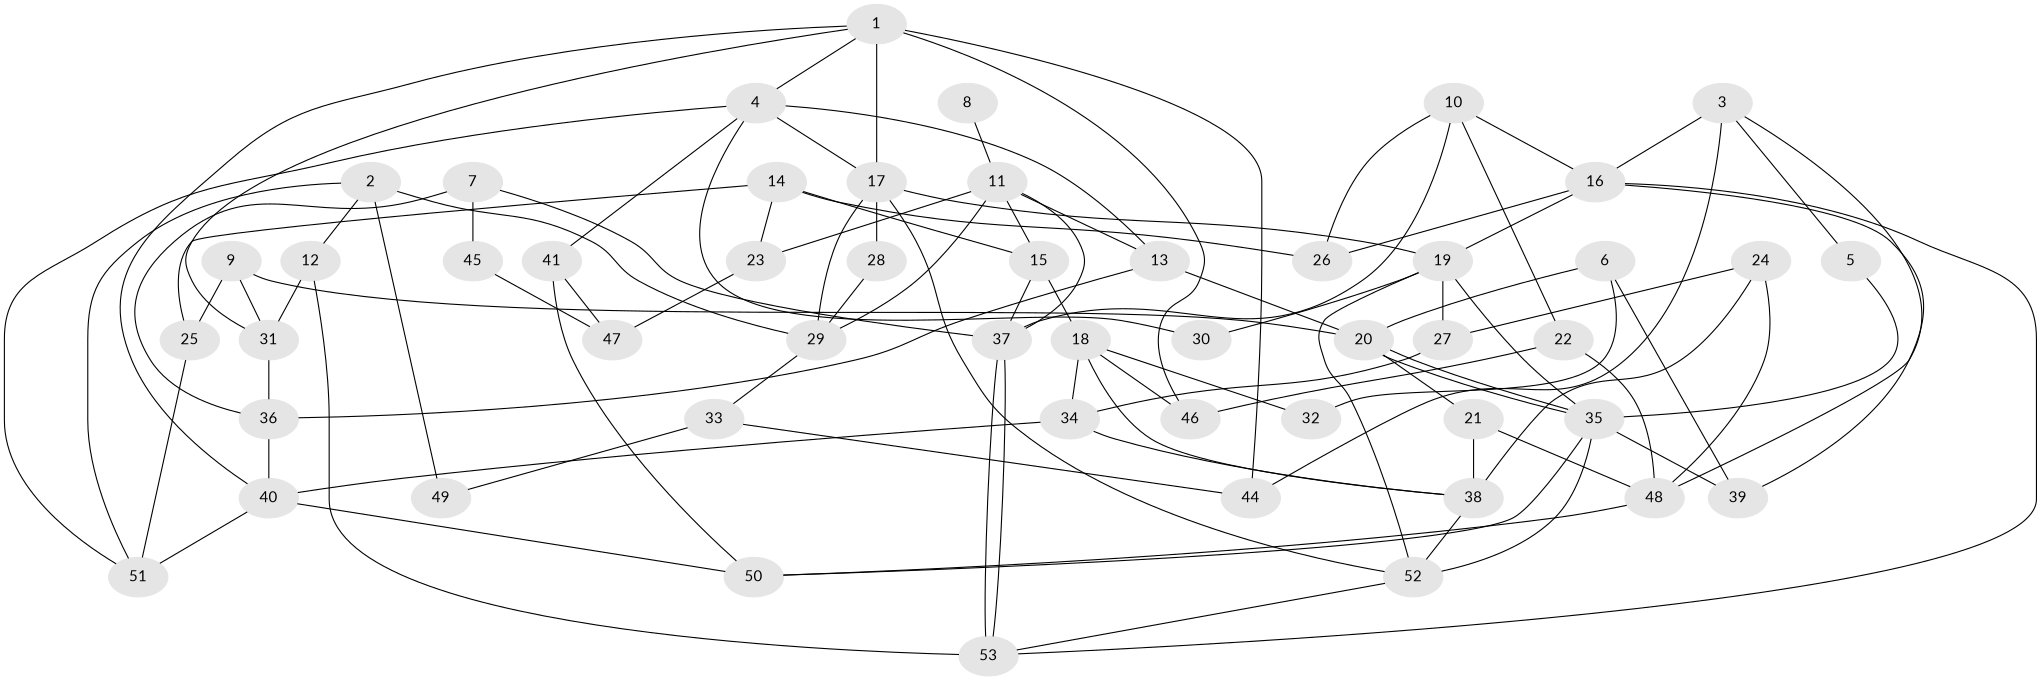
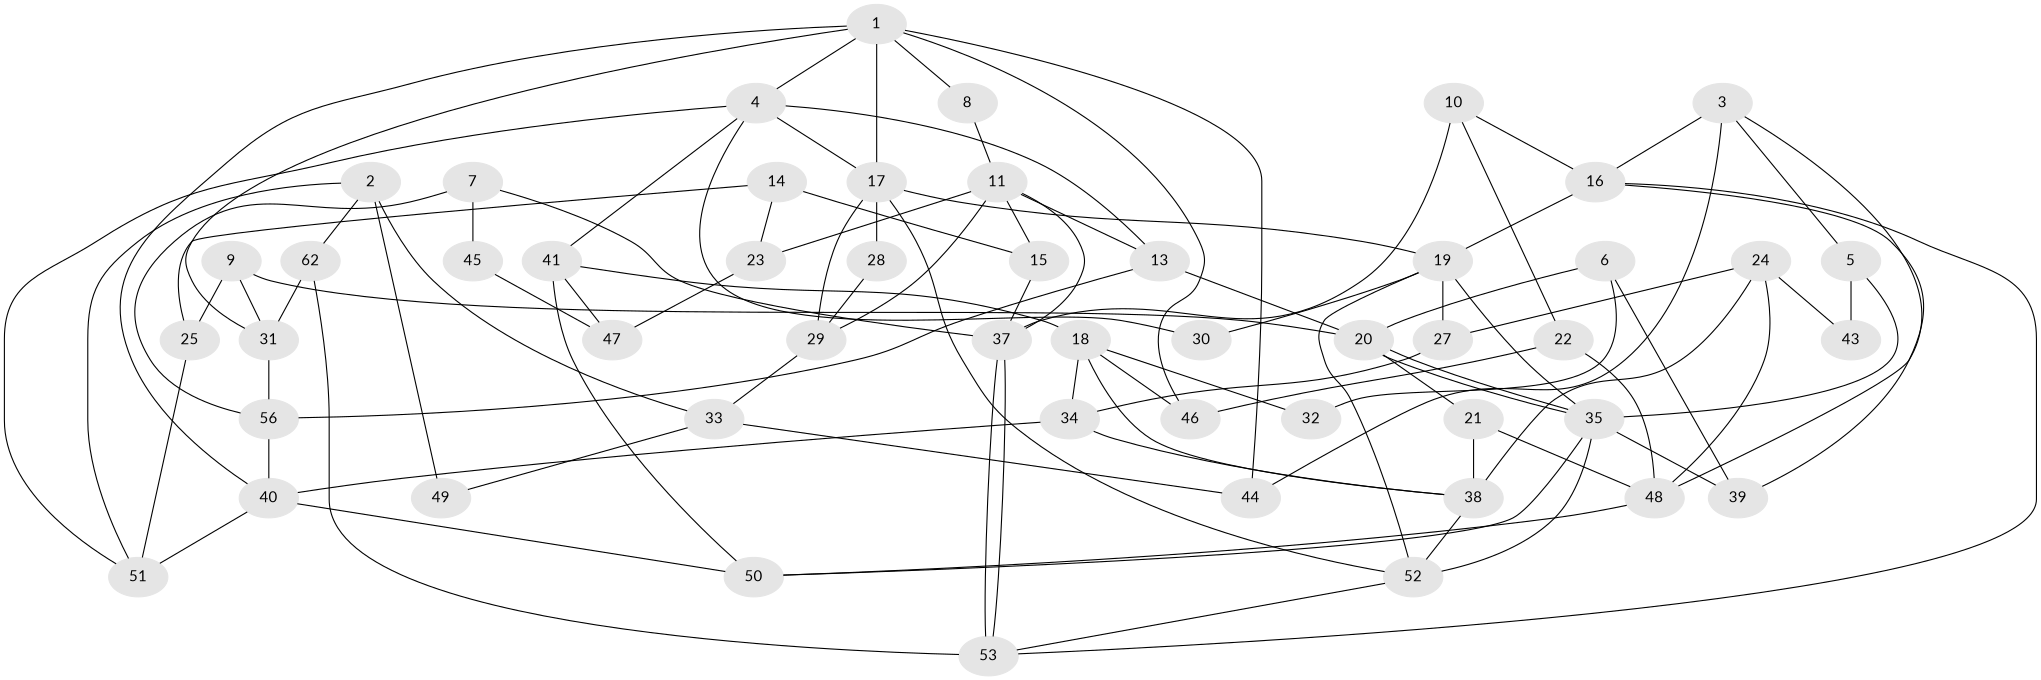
edge "1" -- "8": added
edge "2" -- "29": now "2" -- "33"
node "12": label "12" -> "62"
node "26": removed
edge "15" -- "18": now "41" -- "18"
node "43": added
node "36": label "36" -> "56"
